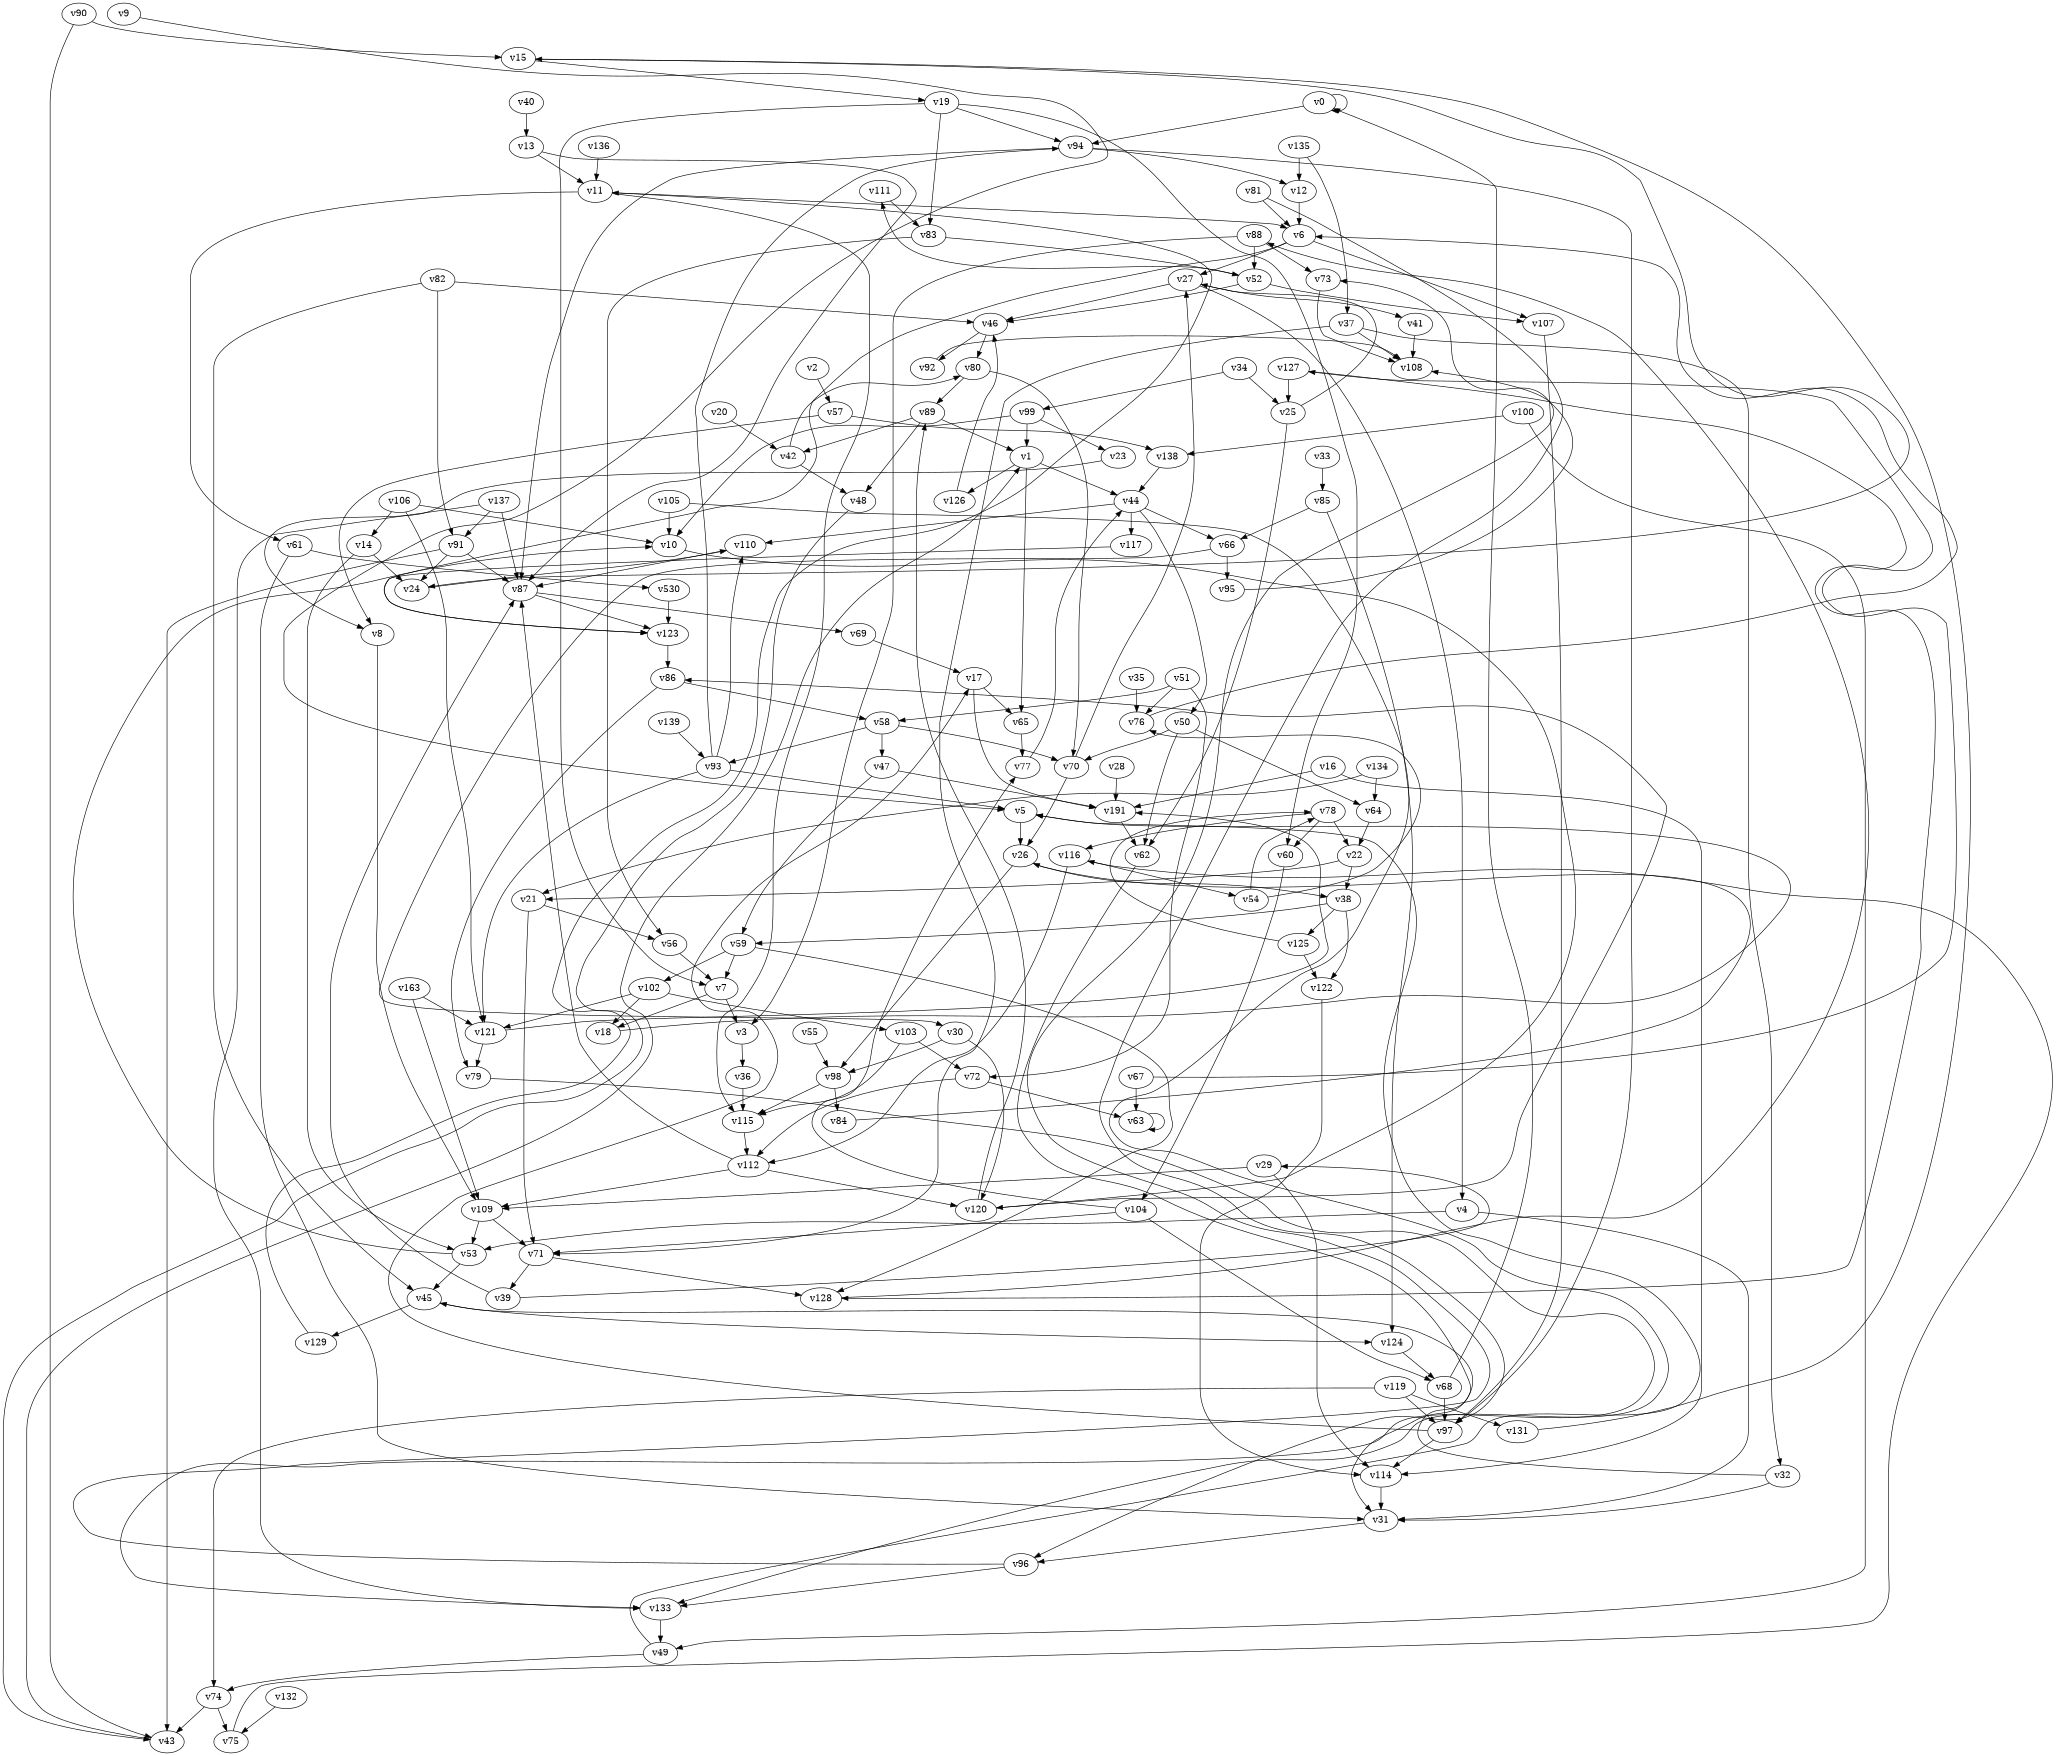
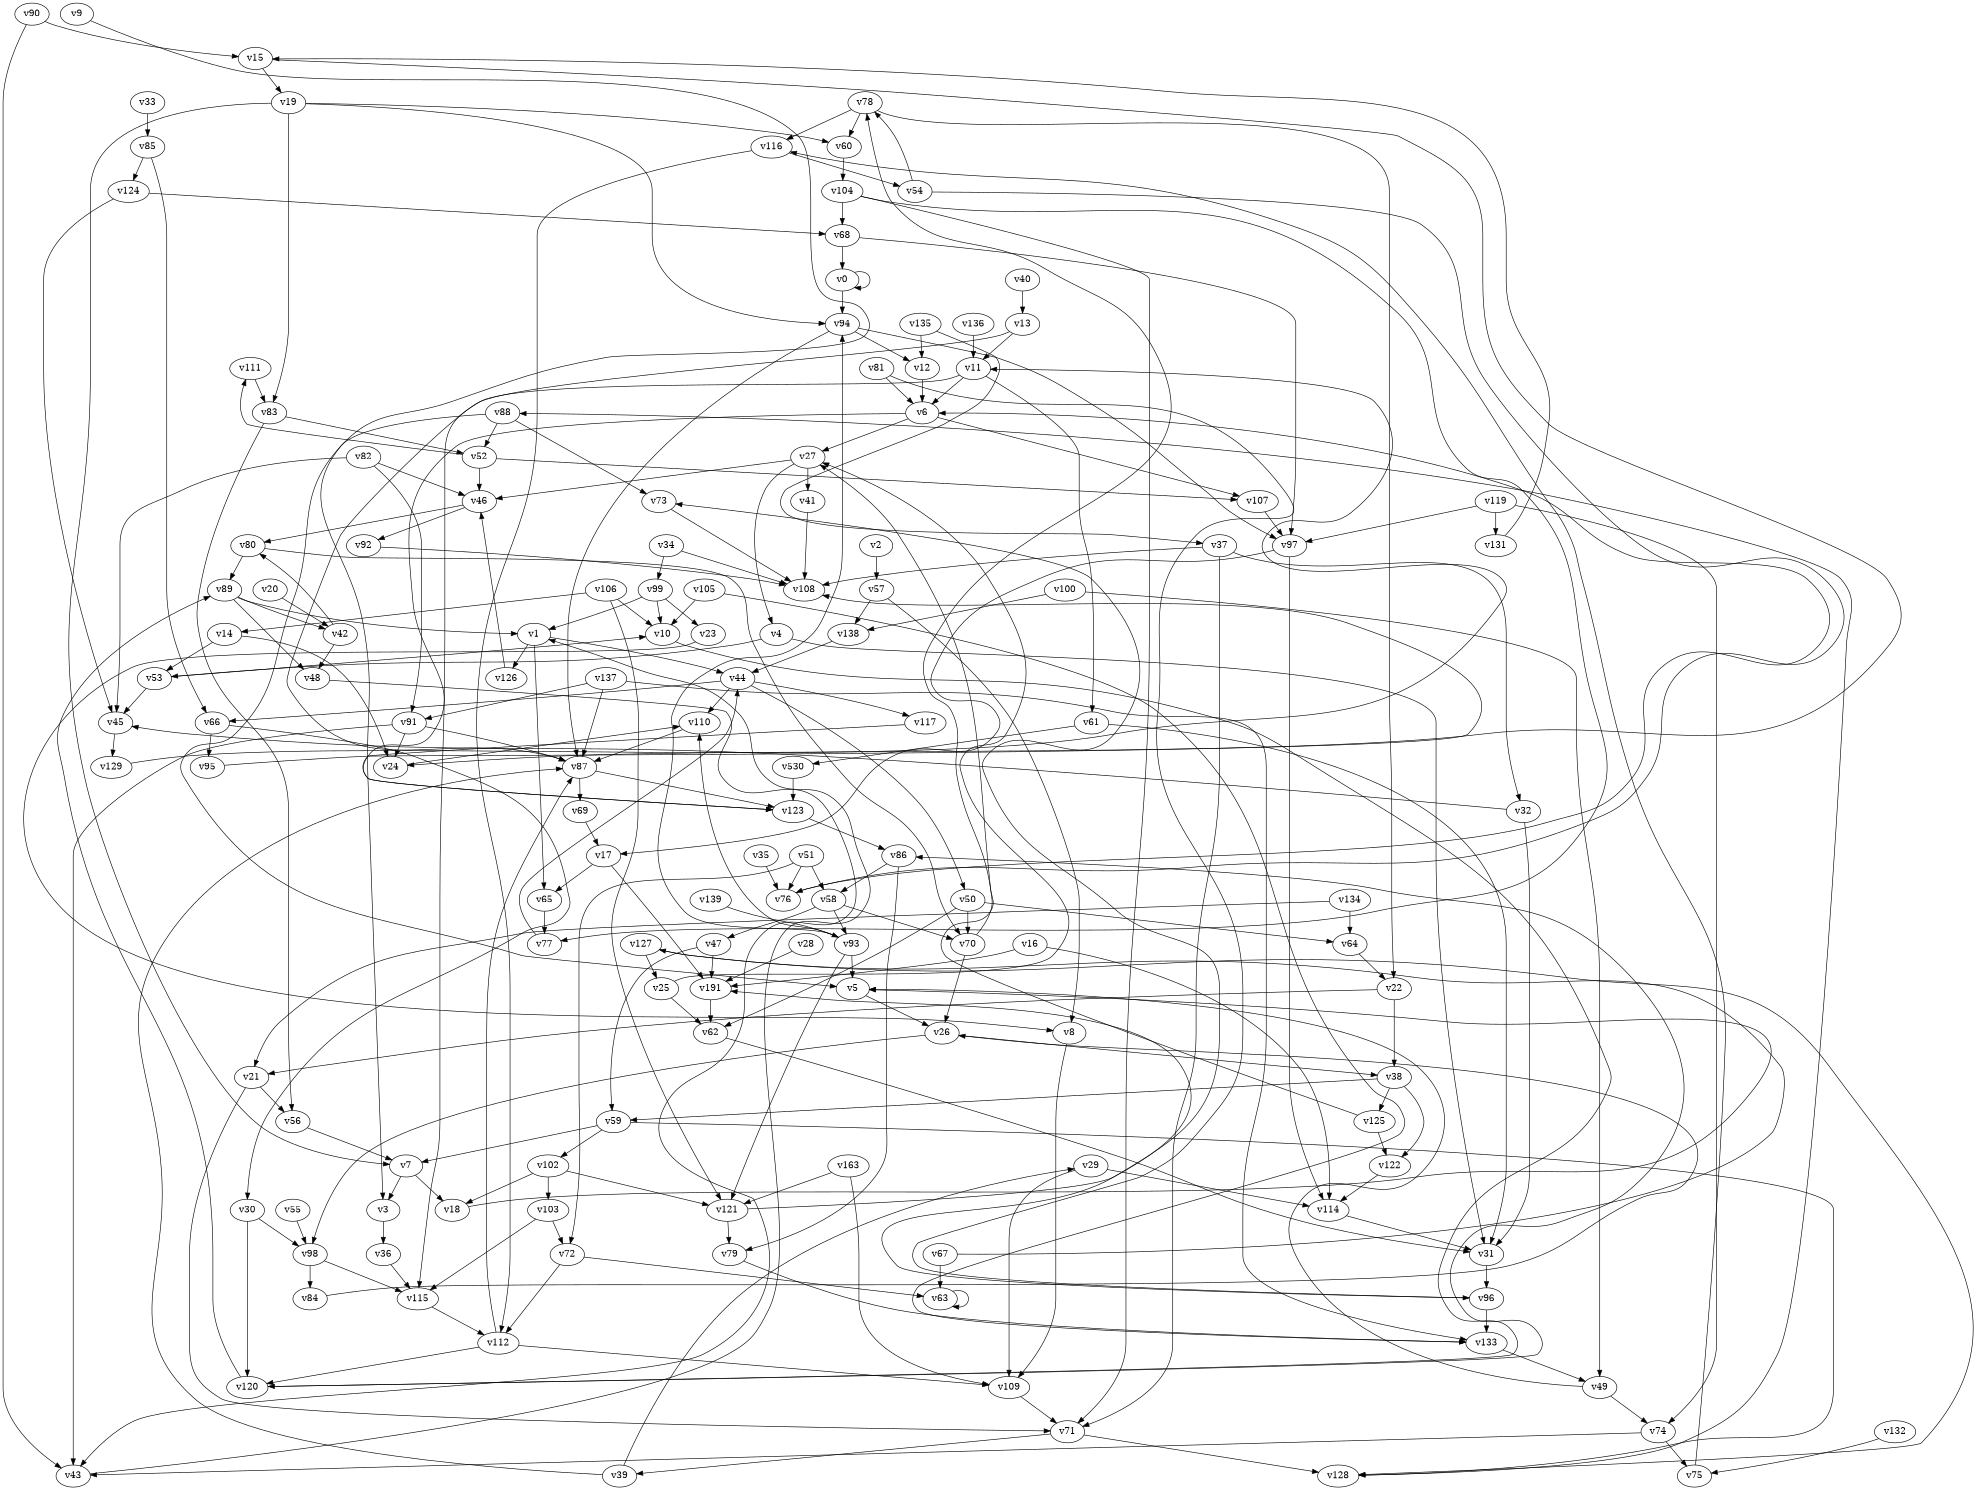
edge "v34" -> "v25": now "v34" -> "v108"
edge "v109" -> "v53": removed
edge "v45" -> "v124": reversed
